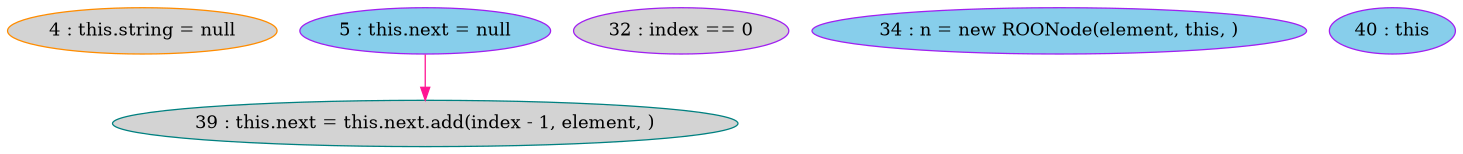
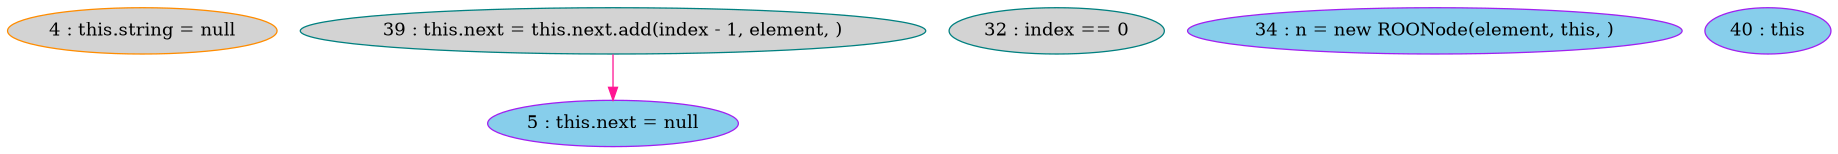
node "32 : index == 0": color purple -> teal
edge "5 : this.next = null" -> "39 : this.next = this.next.add(index - 1, element, )": reversed
